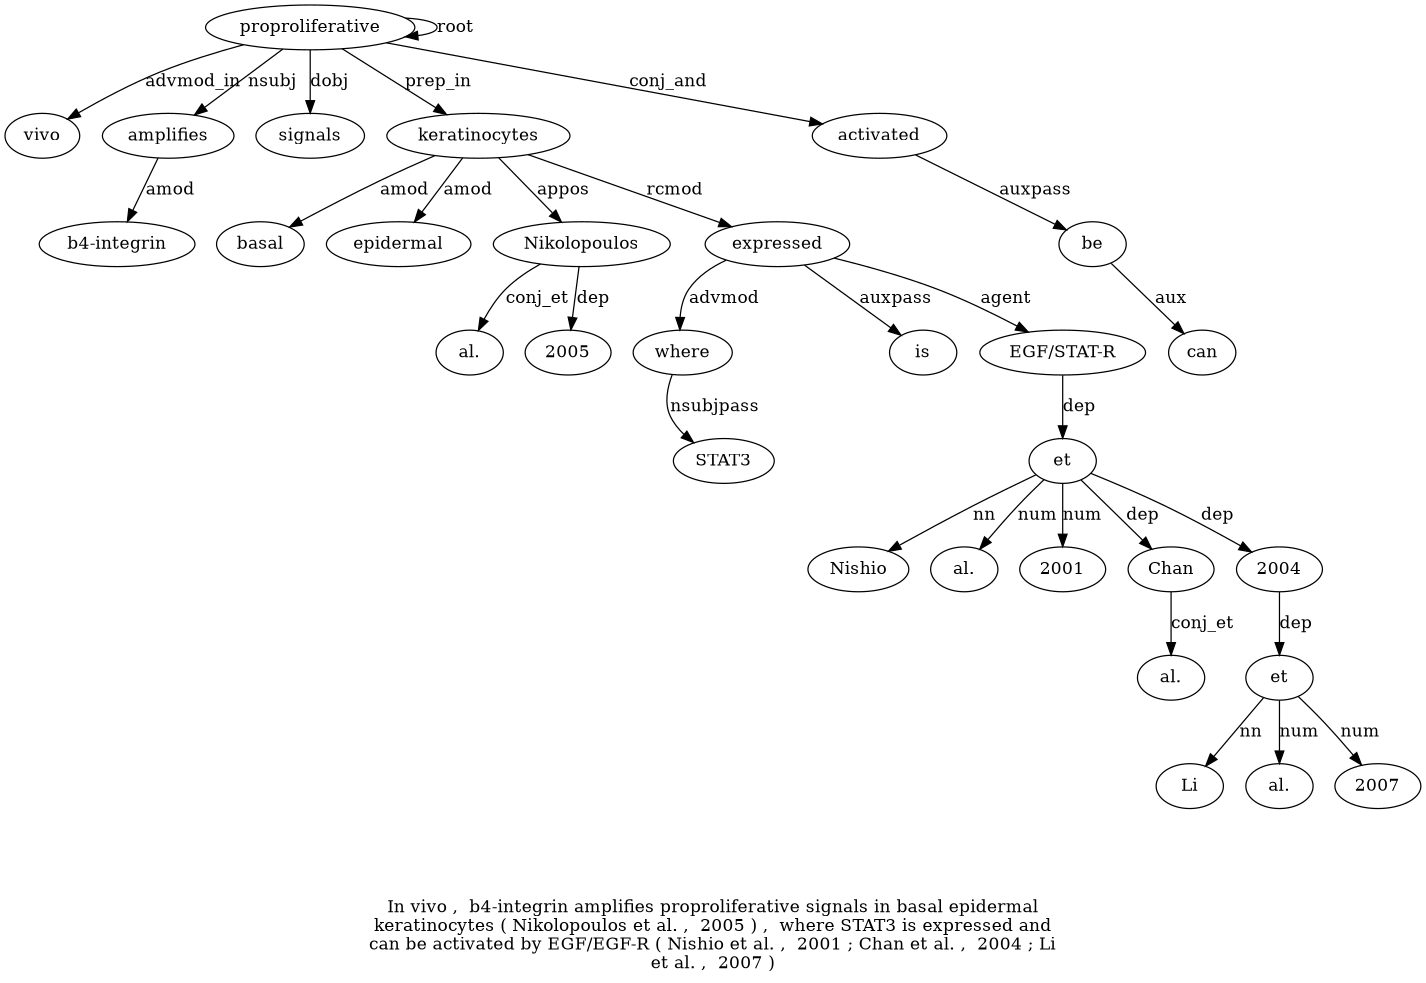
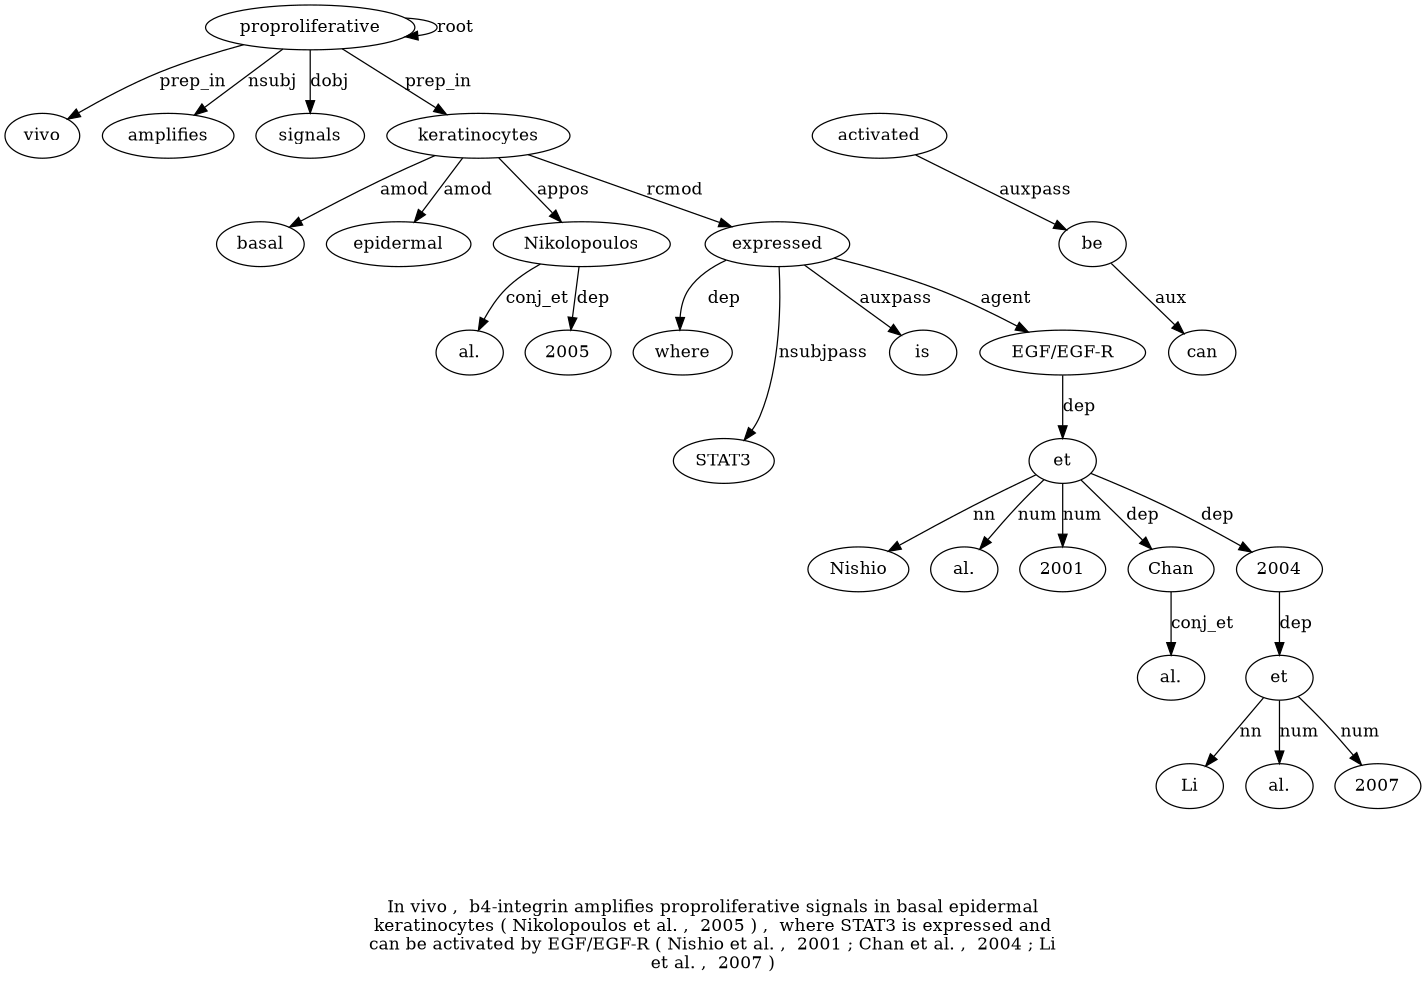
edge "proproliferative" -> "vivo": label "advmod_in" -> "prep_in"
edge "proproliferative" -> "activated": removed, label "conj_and"
node "b4-integrin": removed
edge "expressed" -> "where": label "advmod" -> "dep"
node "EGF/STAT-R": label "EGF/STAT-R" -> "EGF/EGF-R"
edge "where" -> "STAT3": now "expressed" -> "STAT3"
